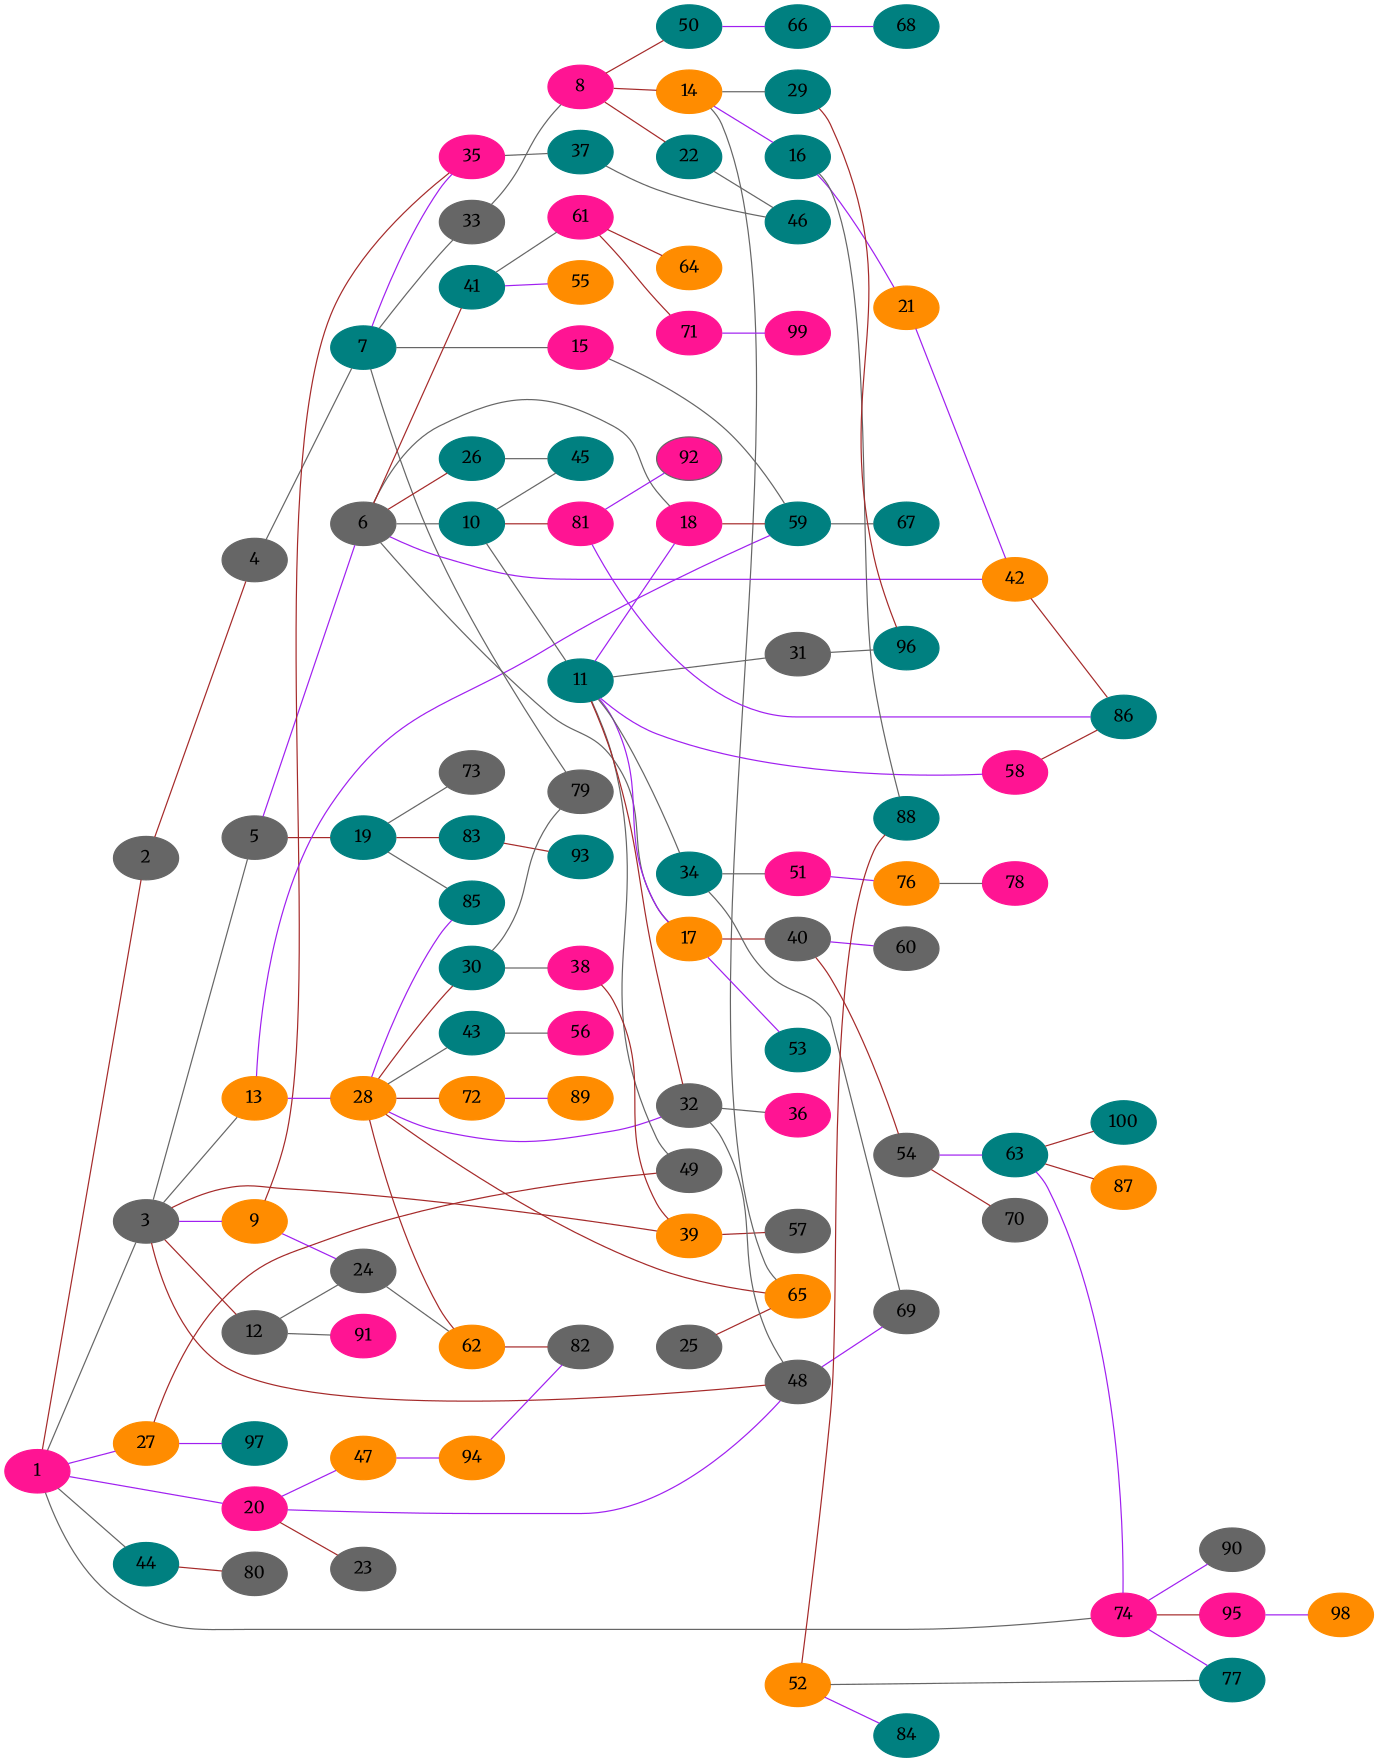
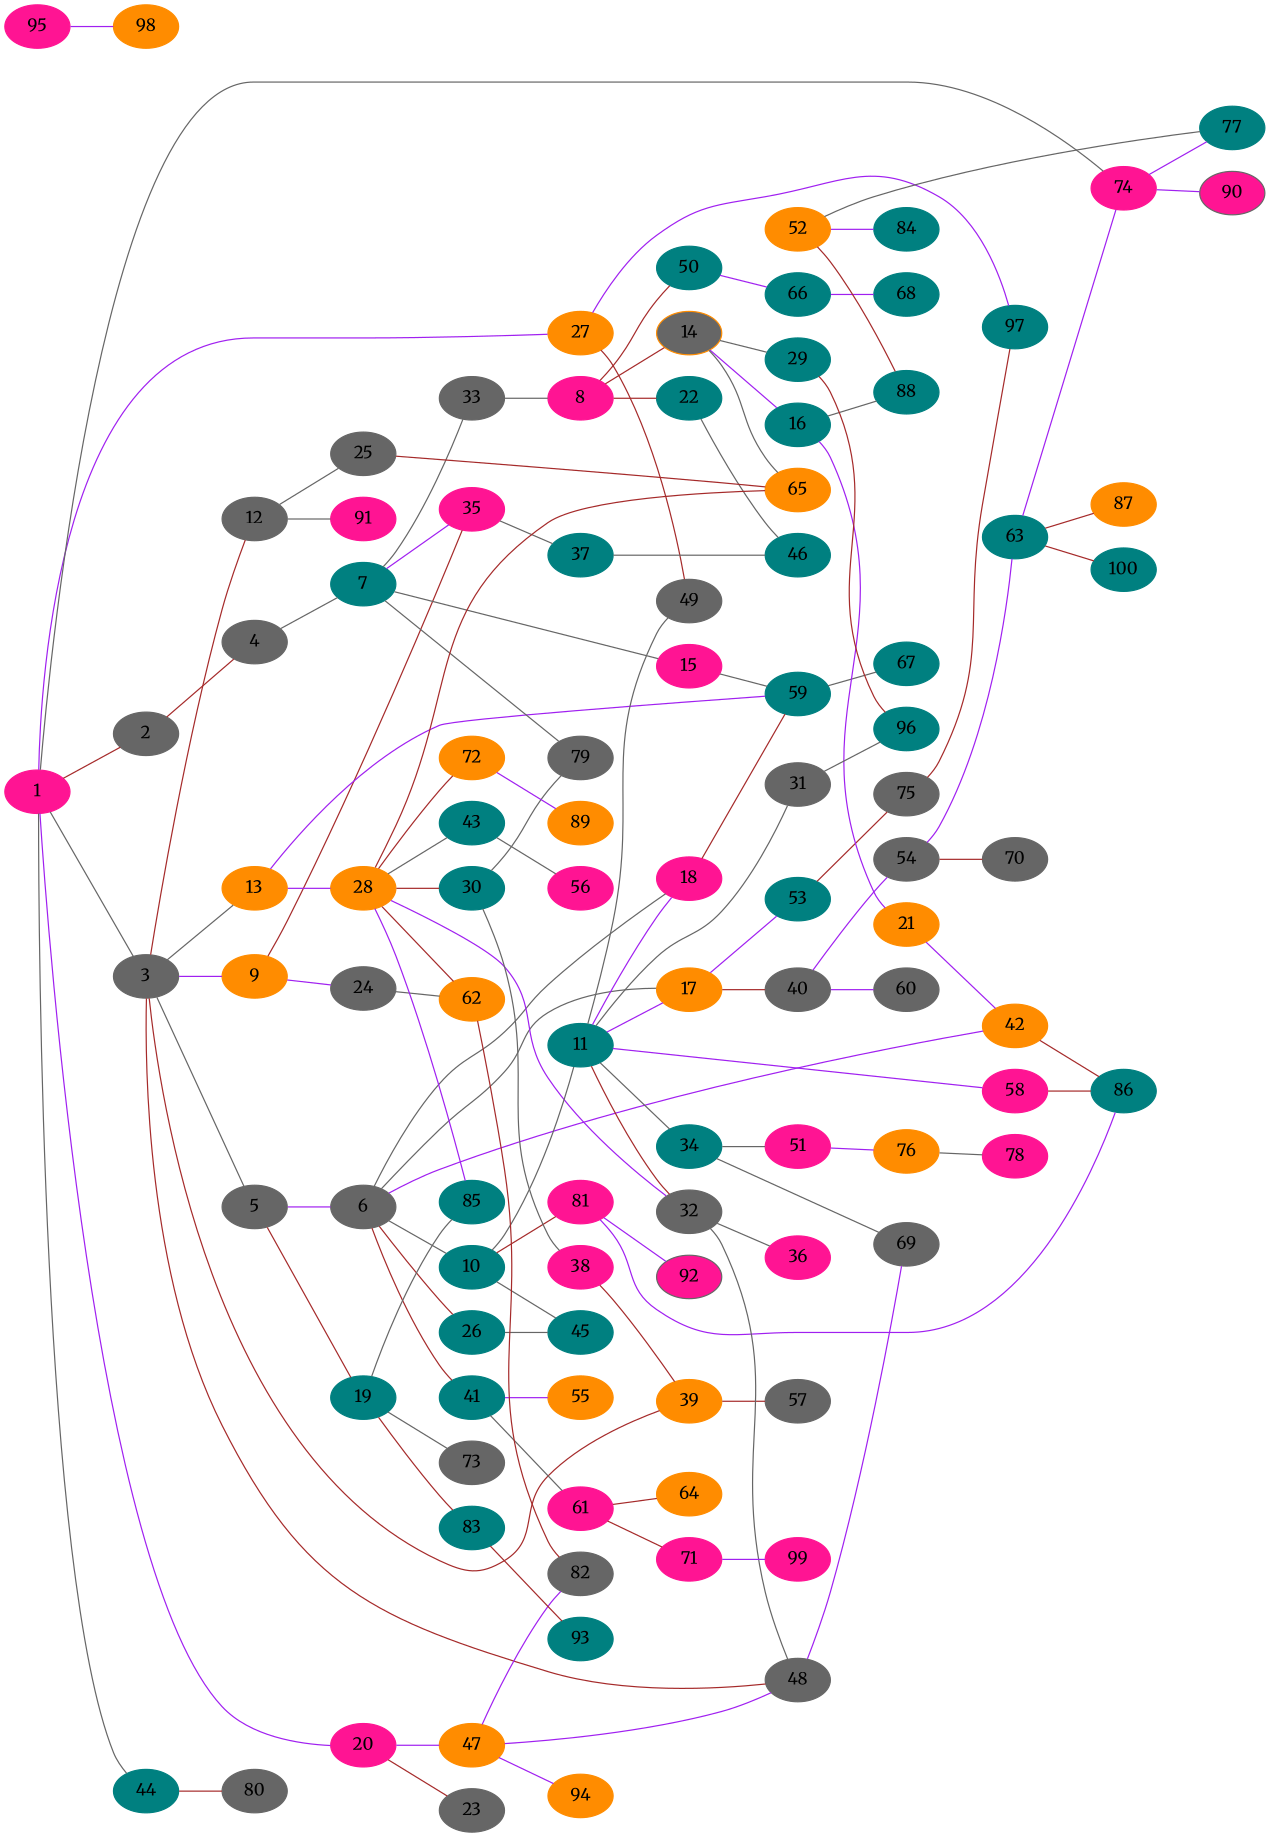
node "14": fillcolor darkorange -> gray40
node "75": added
edge "40" -- "54": color brown -> purple
edge "24" -- "12": now "25" -- "12"
edge "82" -- "94": now "82" -- "47"
edge "48" -- "20": now "48" -- "47"
node "90": fillcolor gray40 -> deeppink
edge "74" -- "95": removed
